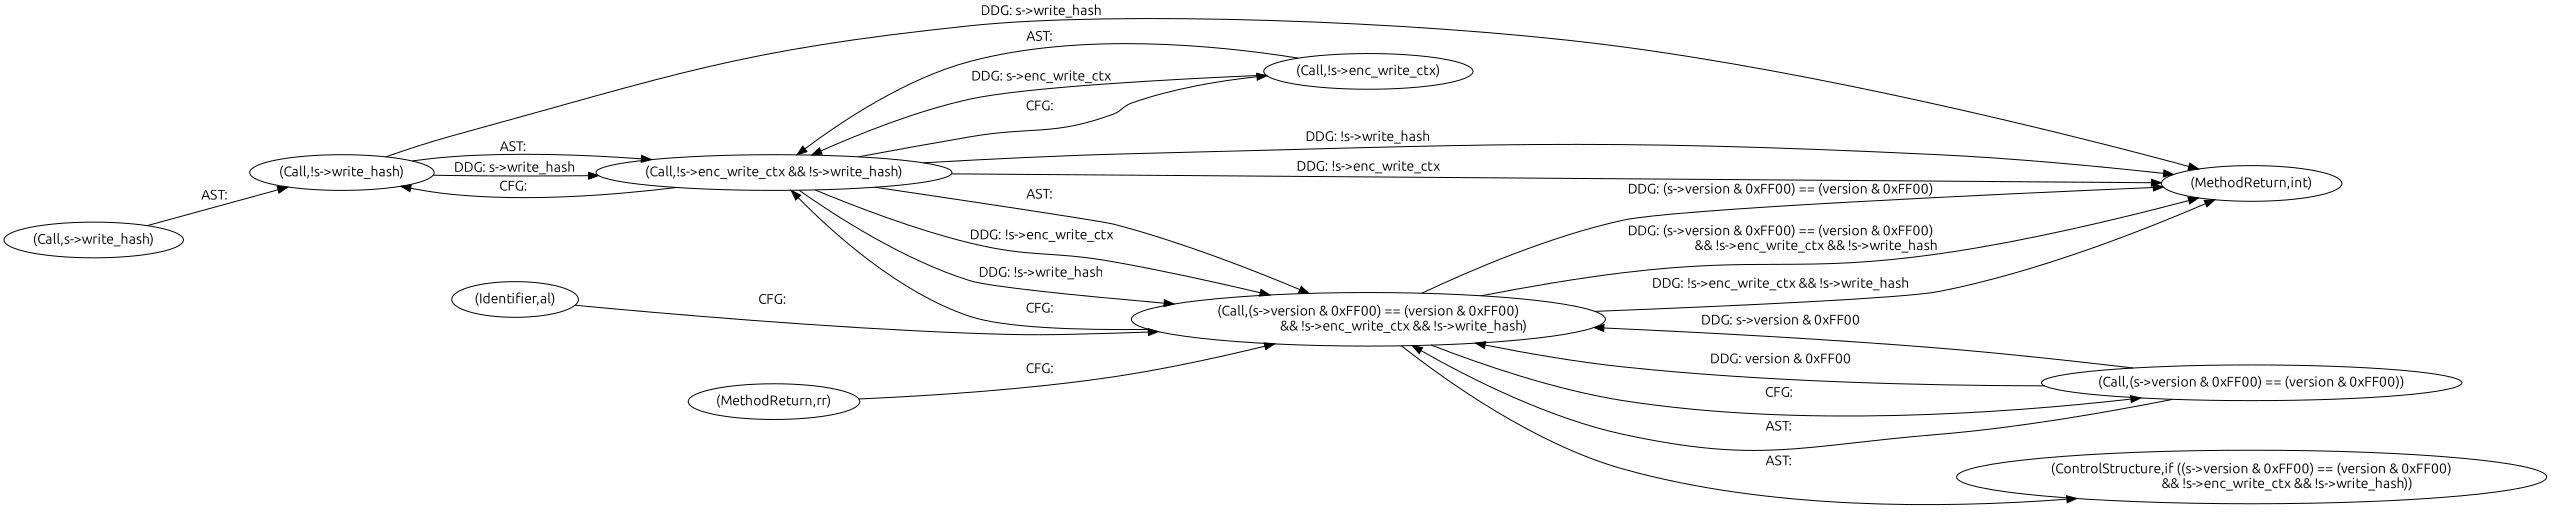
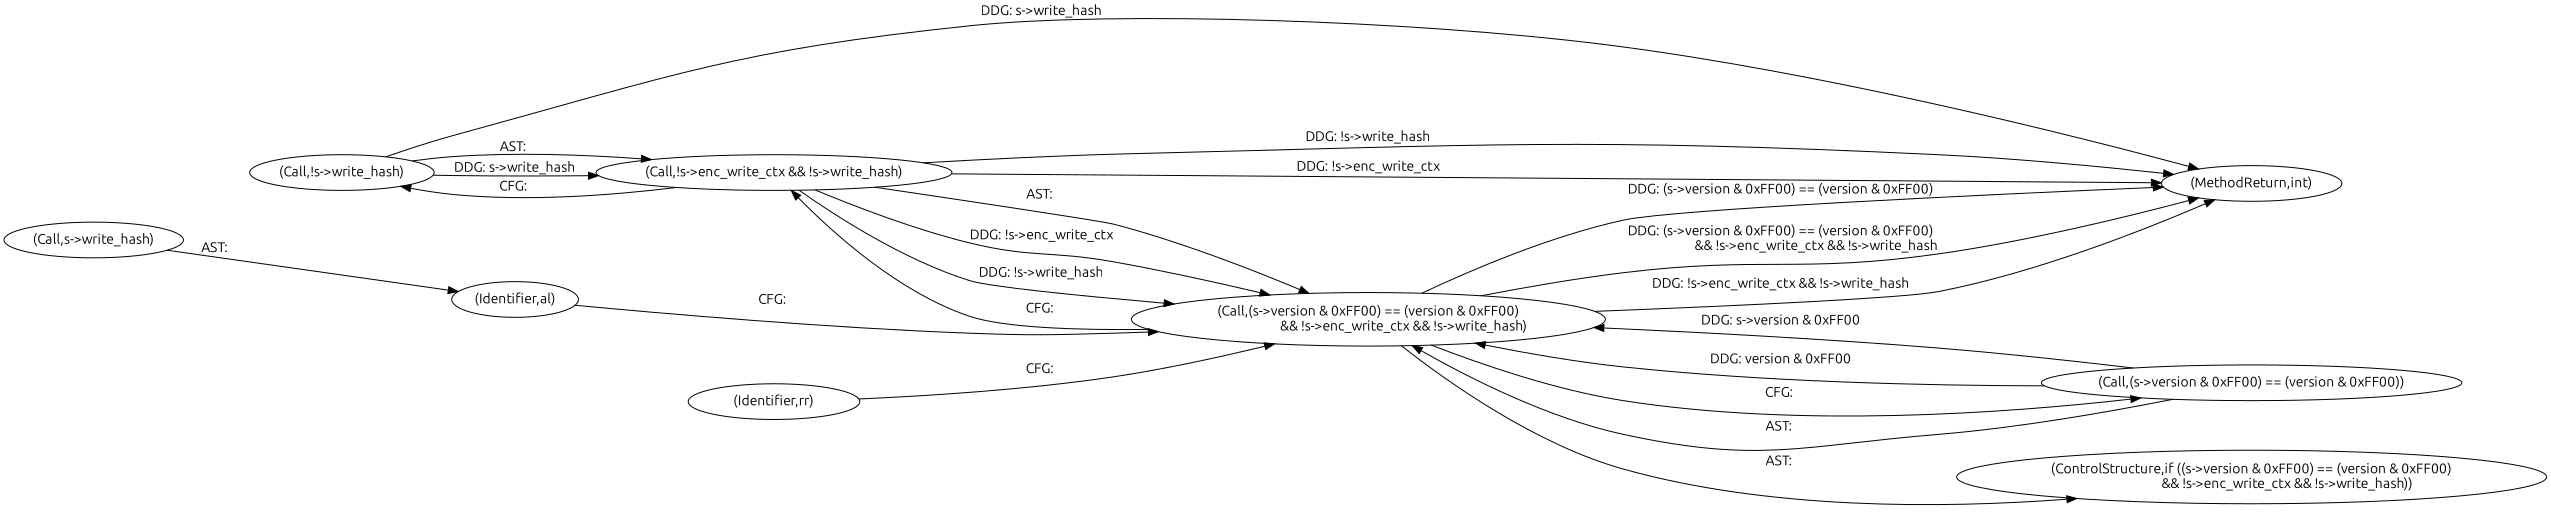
node "(Call,!s->enc_write_ctx)": removed
edge "(Call,s->write_hash)" -> "(Call,!s->write_hash)": now "(Call,s->write_hash)" -> "(Identifier,al)"
node "(MethodReturn,rr)": label "(MethodReturn,rr)" -> "(Identifier,rr)"
